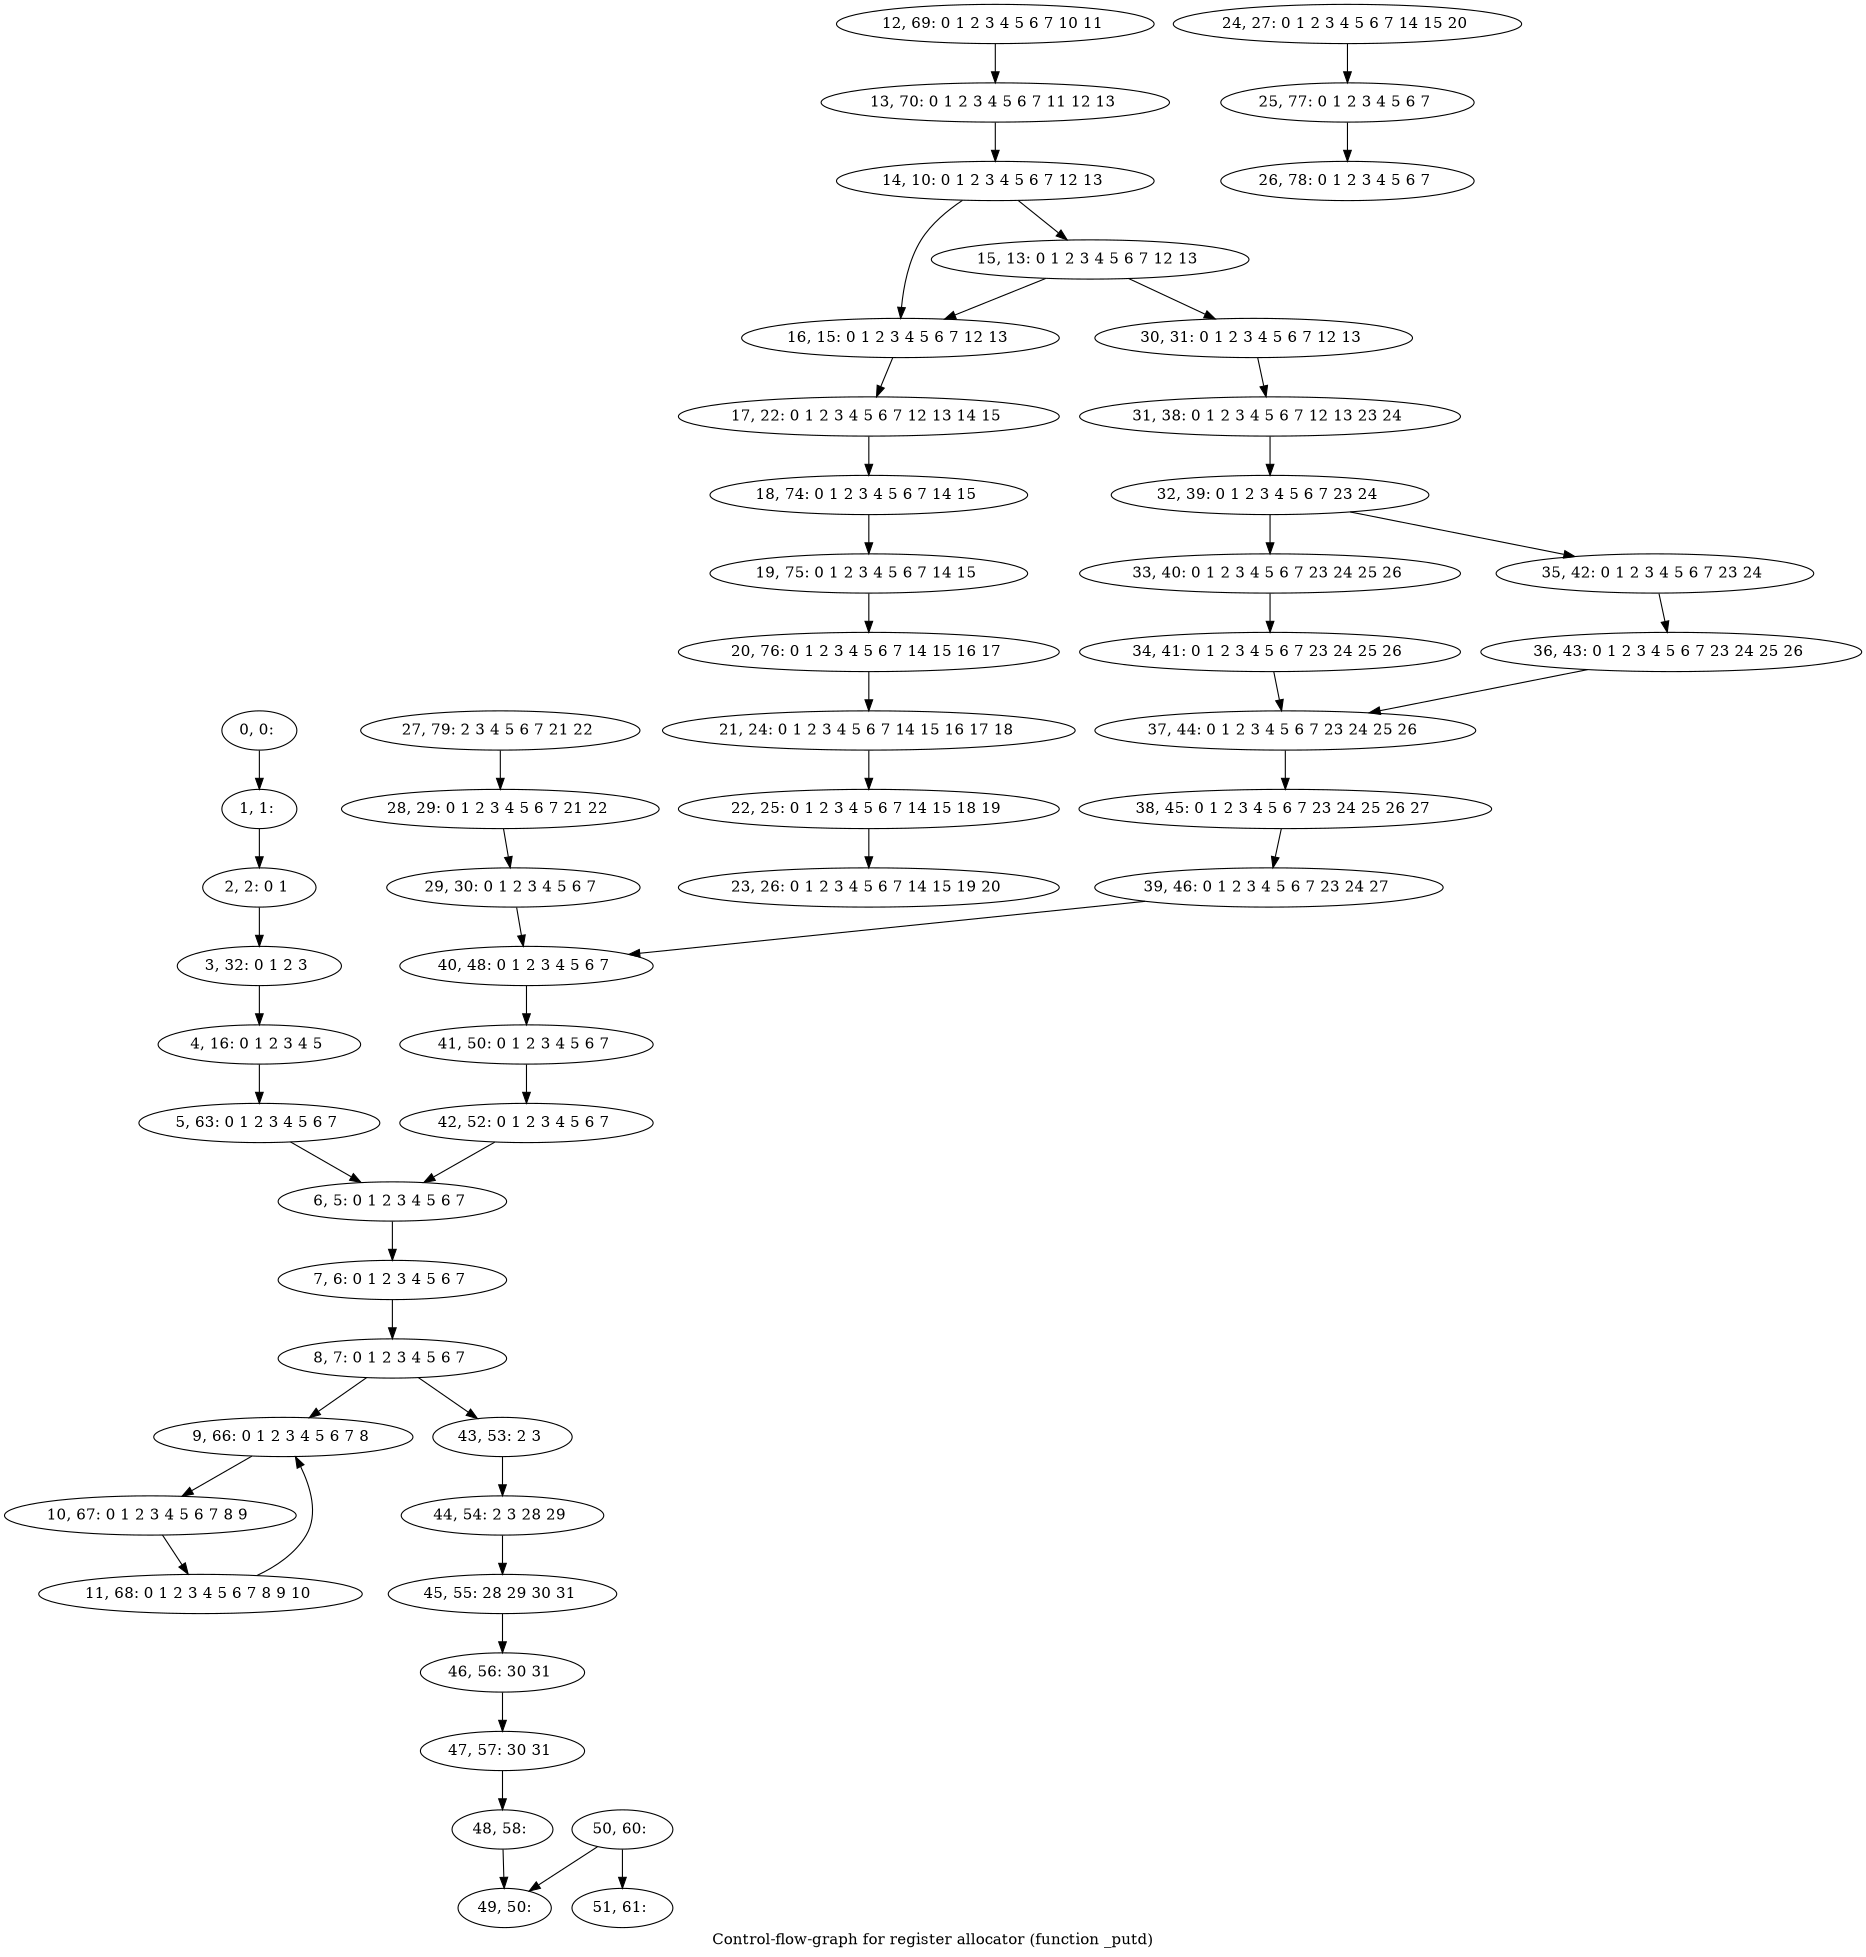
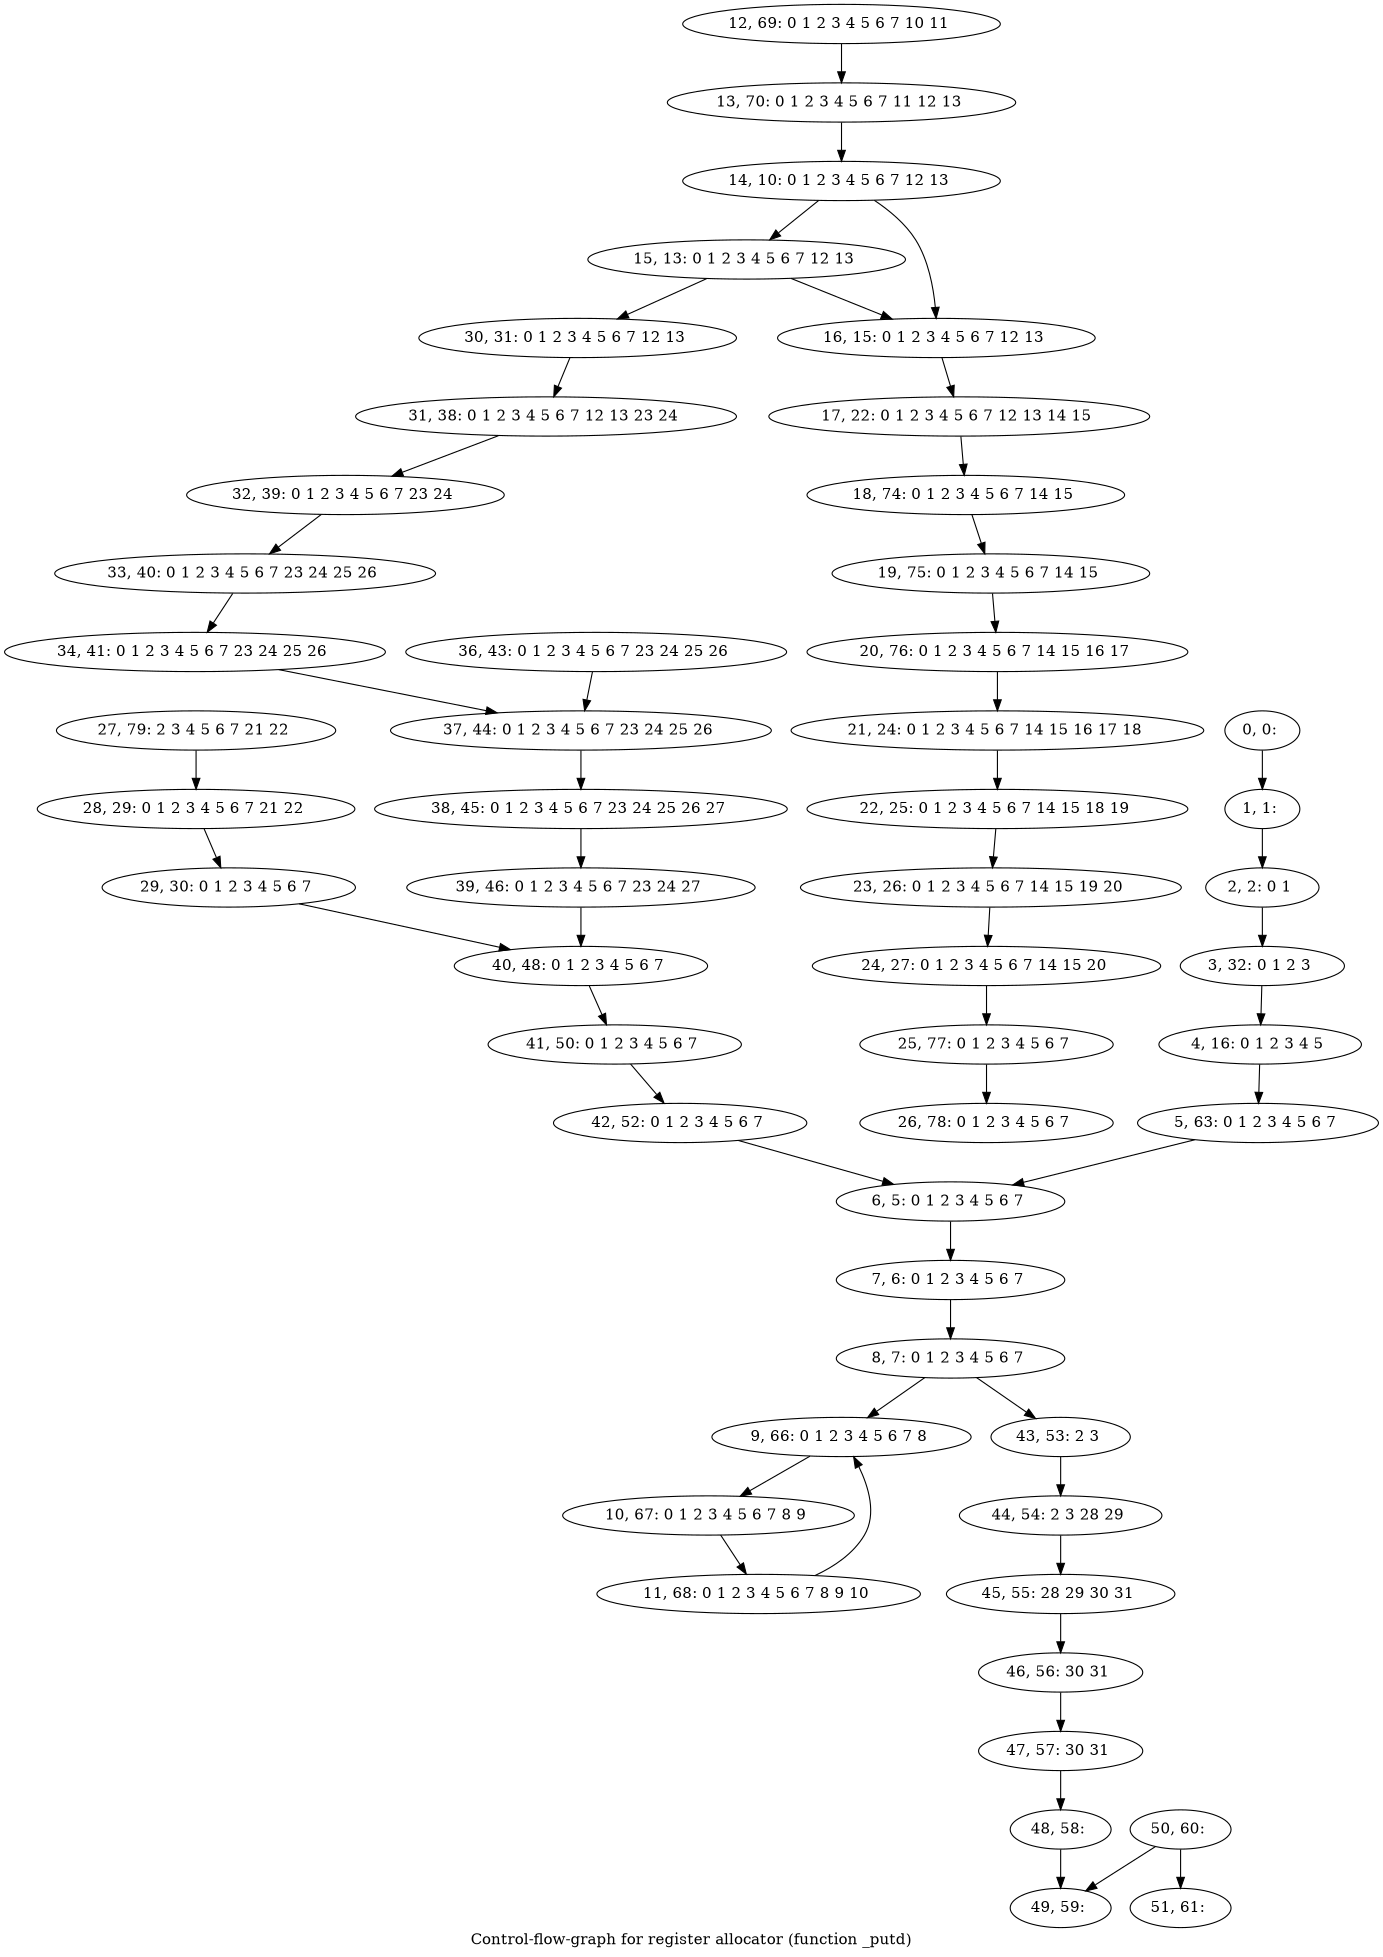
node "35, 42: 0 1 2 3 4 5 6 7 23 24": removed
edge "23, 26: 0 1 2 3 4 5 6 7 14 15 19 20" -> "24, 27: 0 1 2 3 4 5 6 7 14 15 20": added
node "49, 50:": label "49, 50:" -> "49, 59:"
